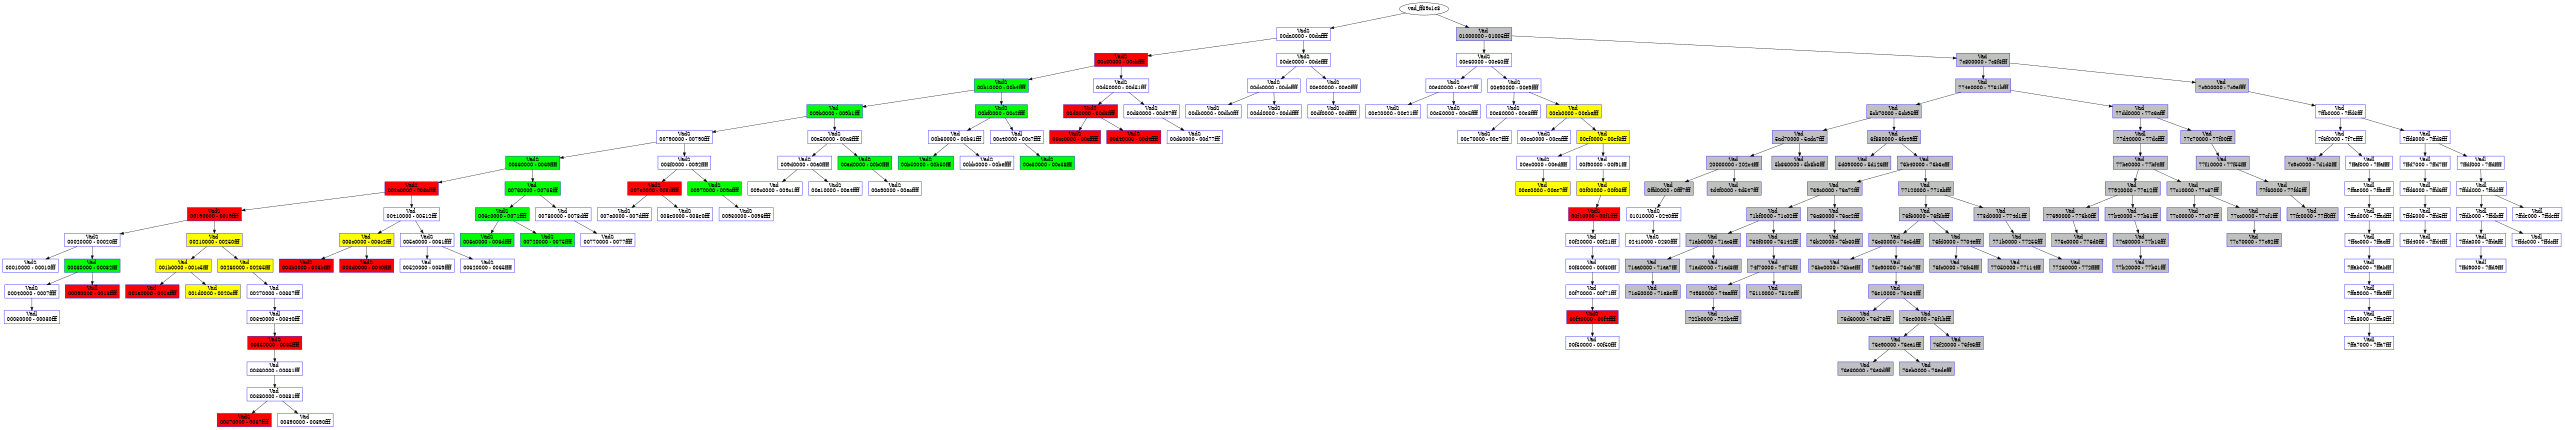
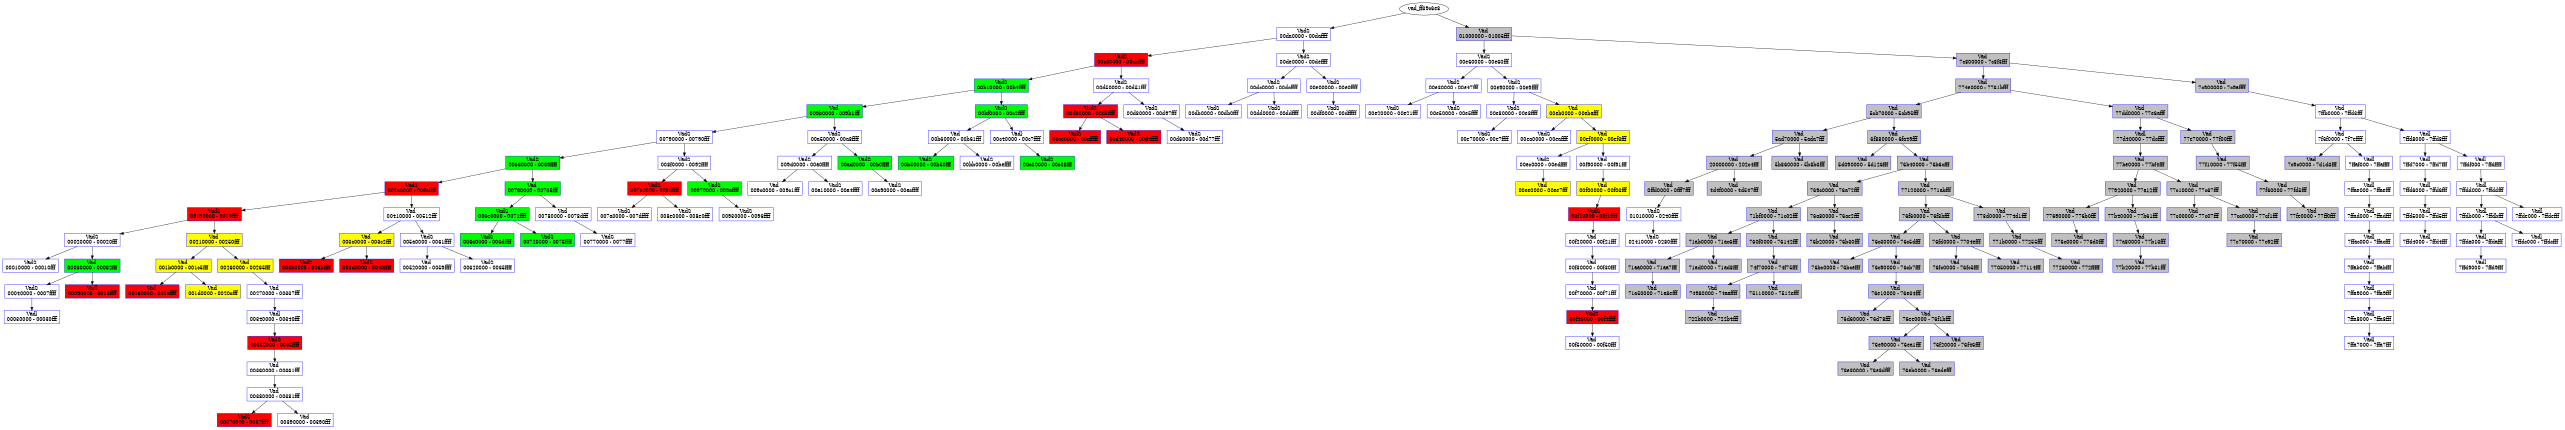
node "vad_ff39c1e8": label "vad_ff39c1e8" -> "vad_ff39c6e8"
